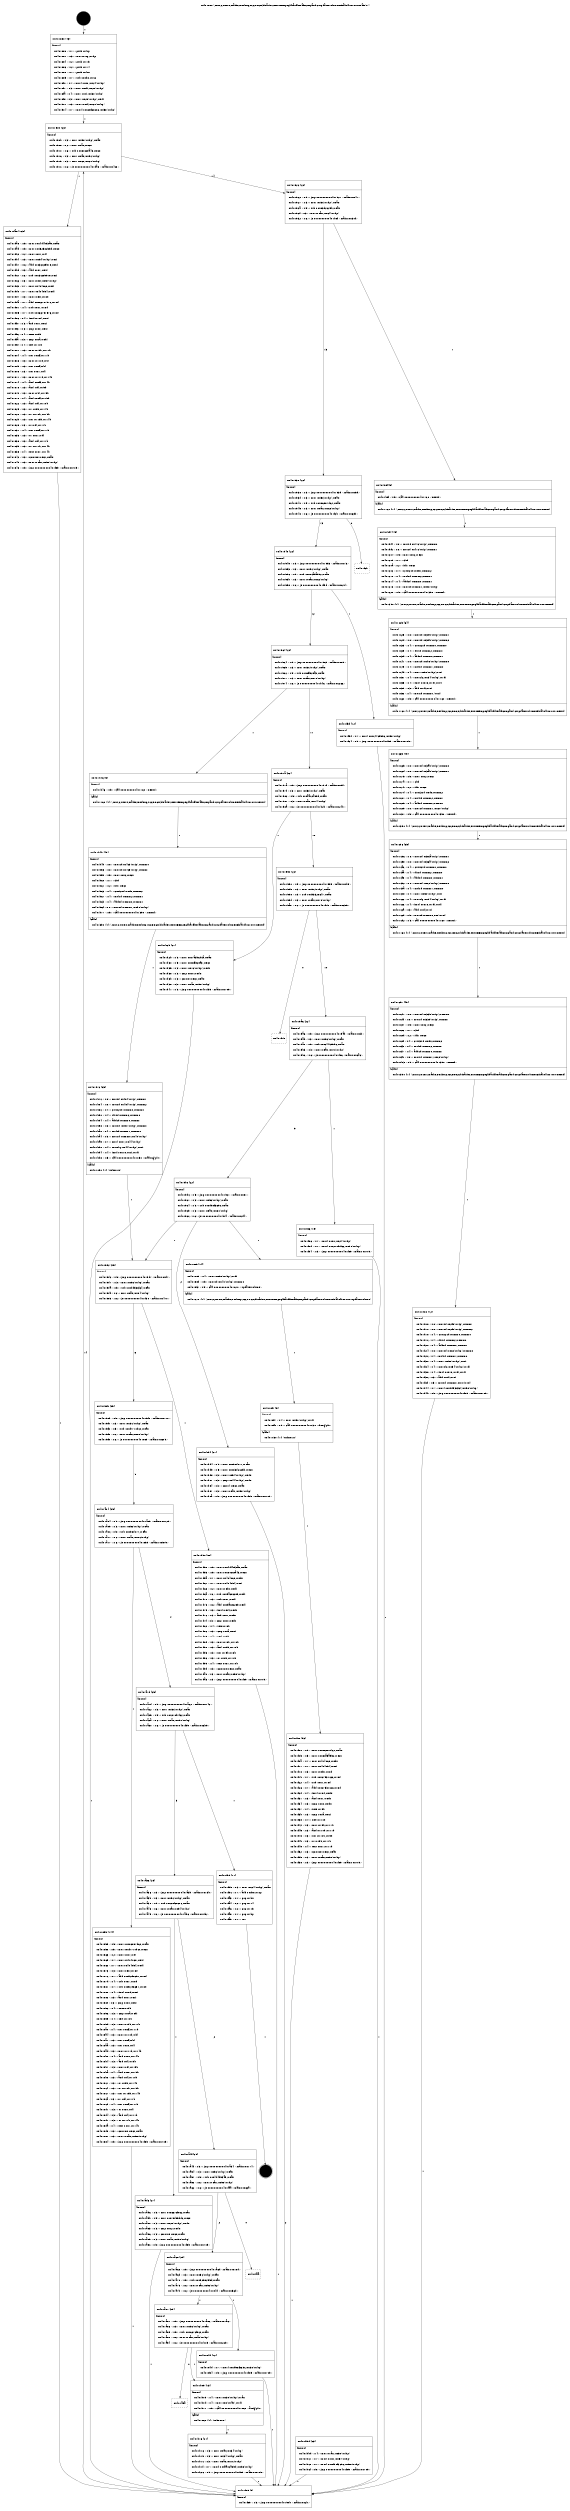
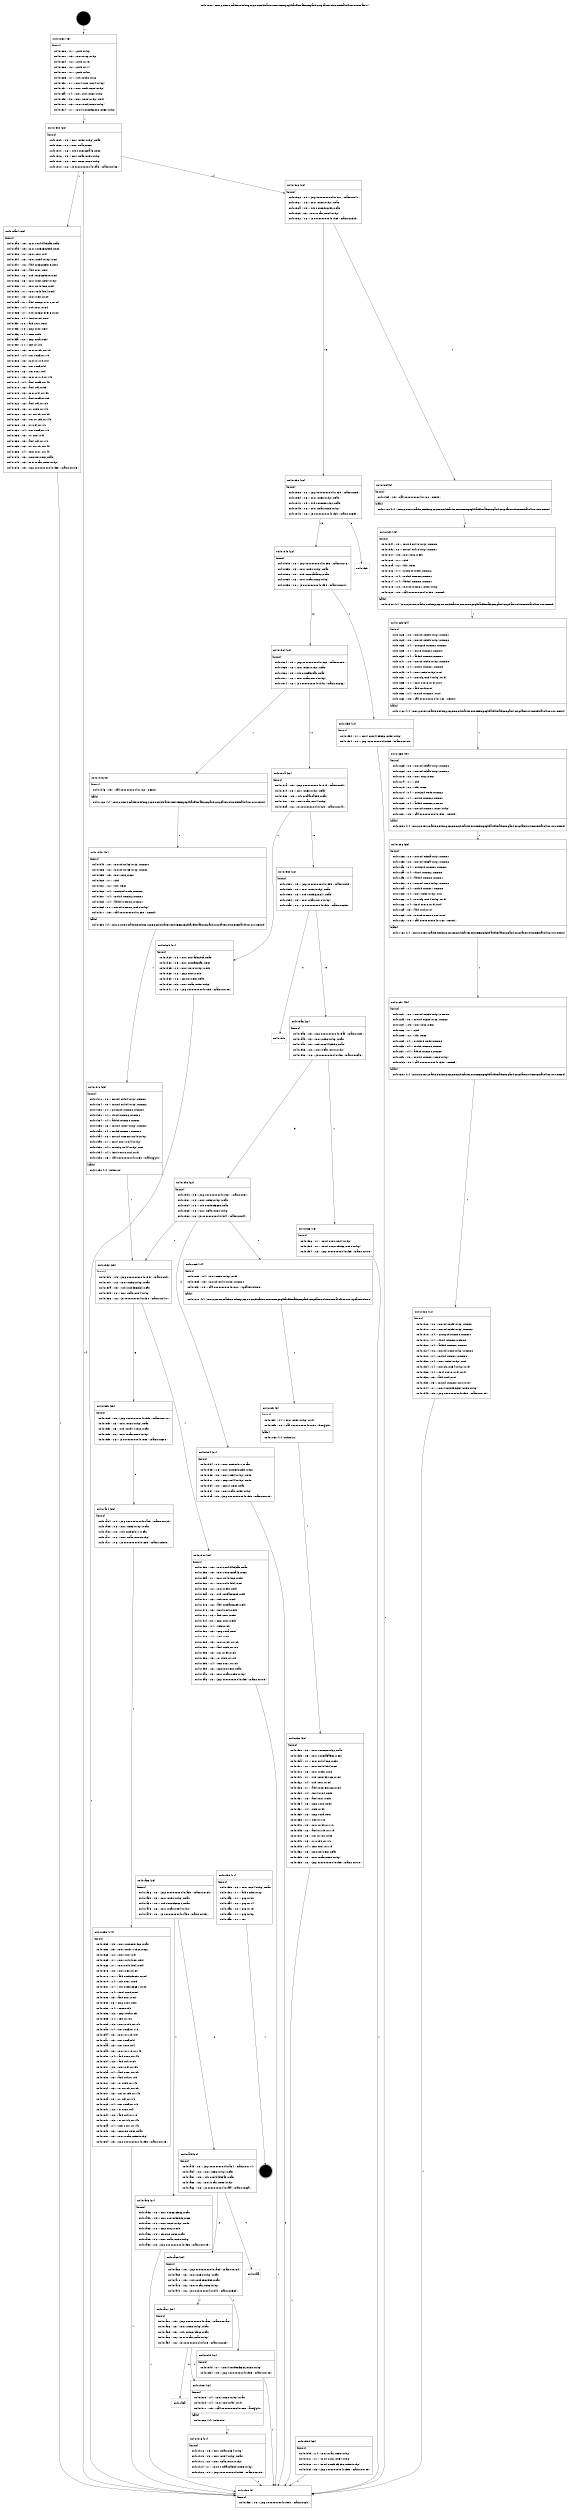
node "0x401a1d [25]": removed
